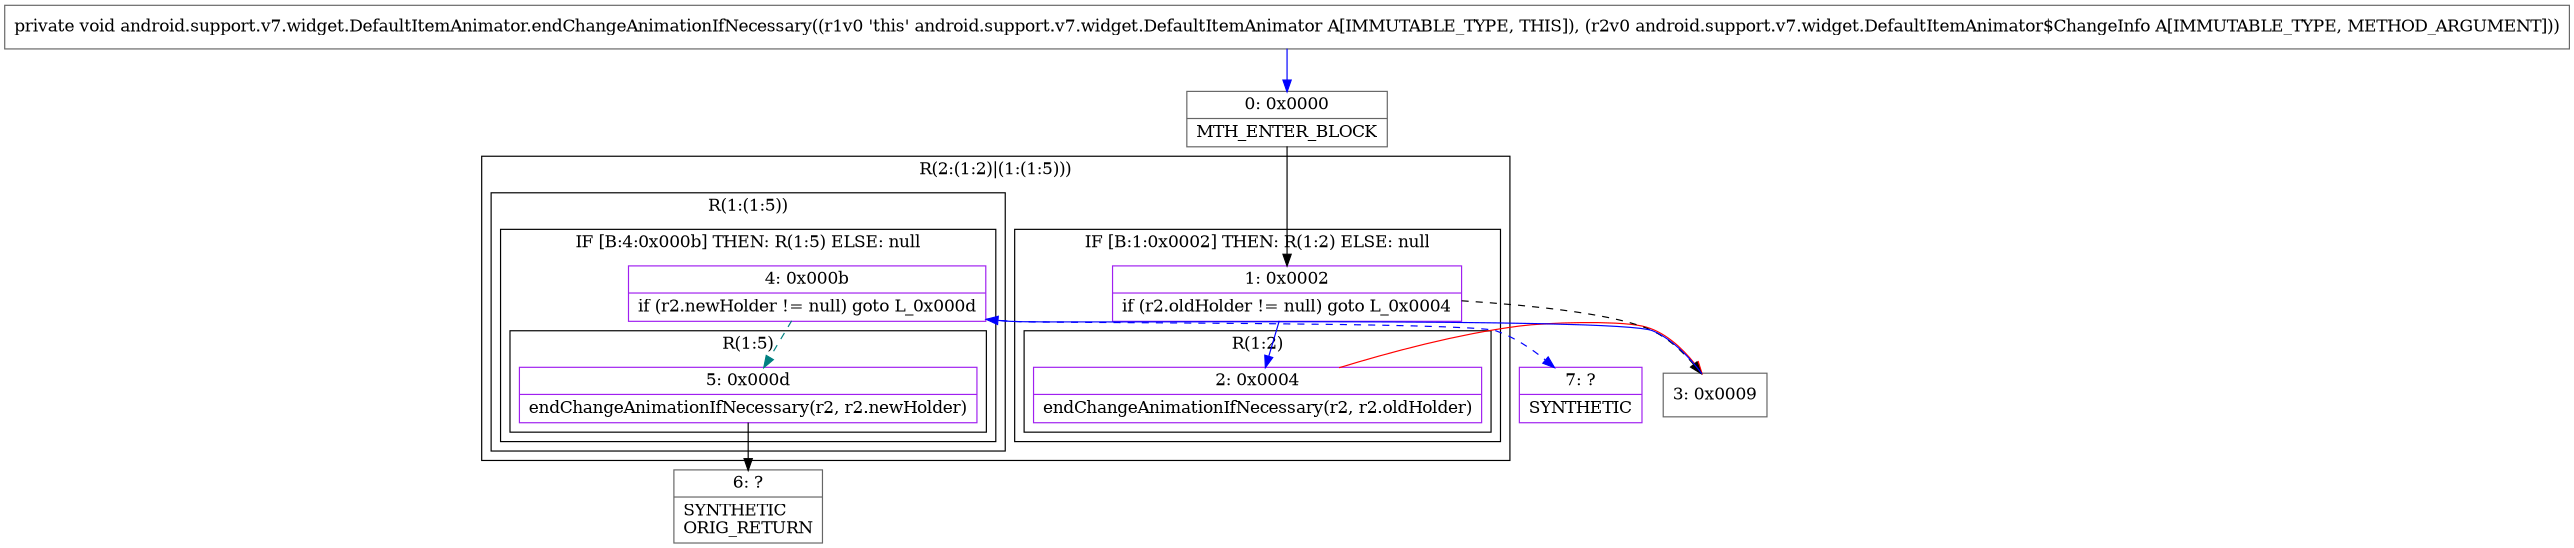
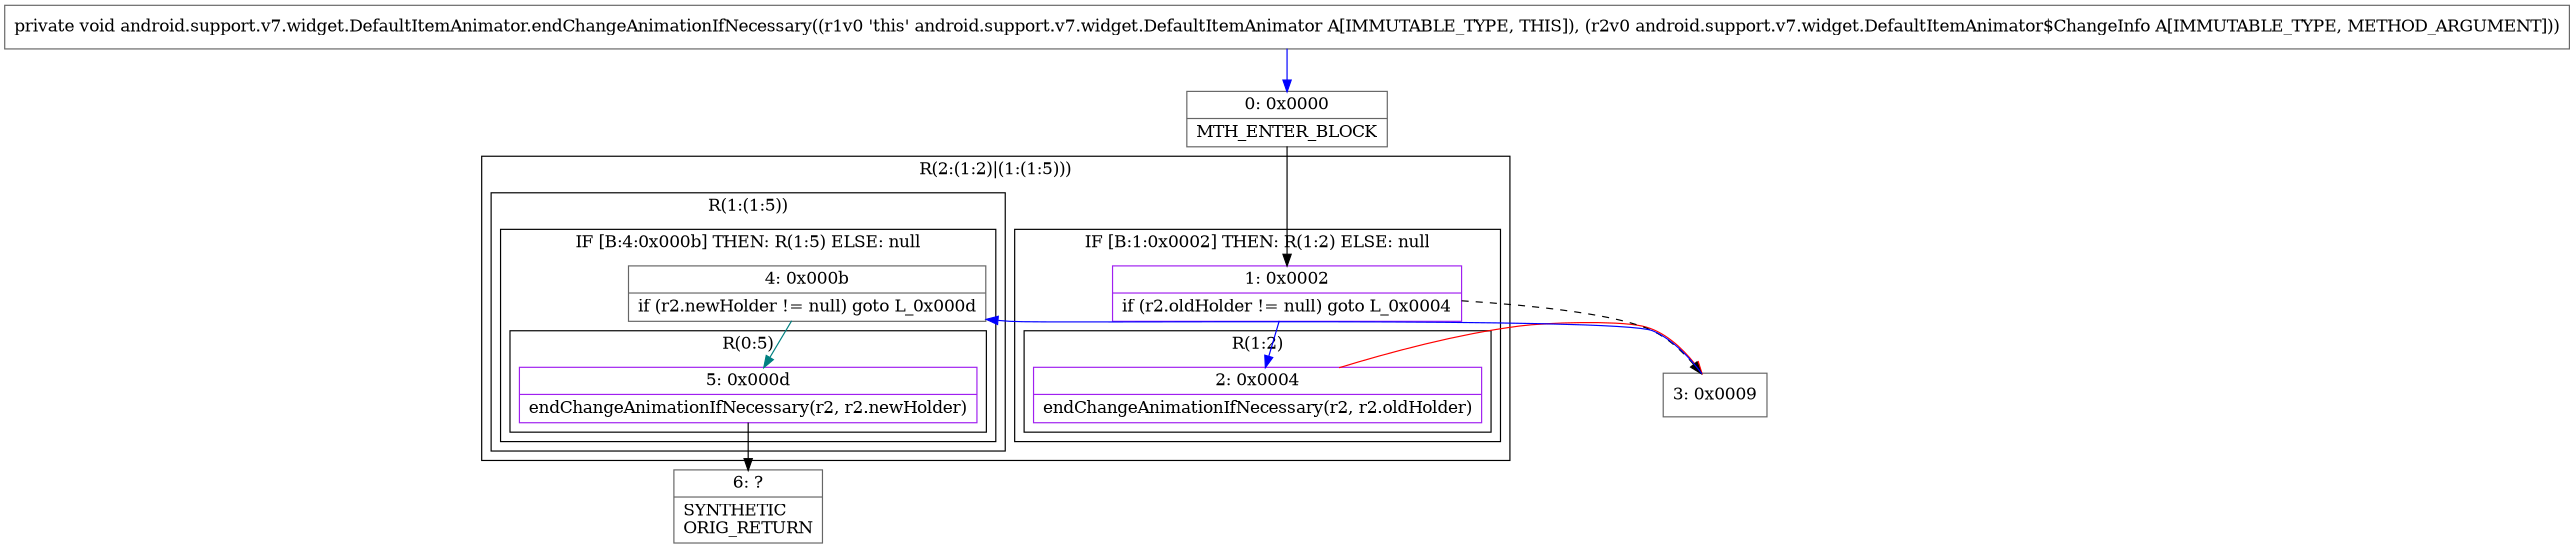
node "4: 0x000b": color purple -> gray40
edge "4: 0x000b" -> "5: 0x000d": style dashed -> solid
cluster "R(1:5)": label "R(1:5)" -> "R(0:5)"
node "7: ?": removed
